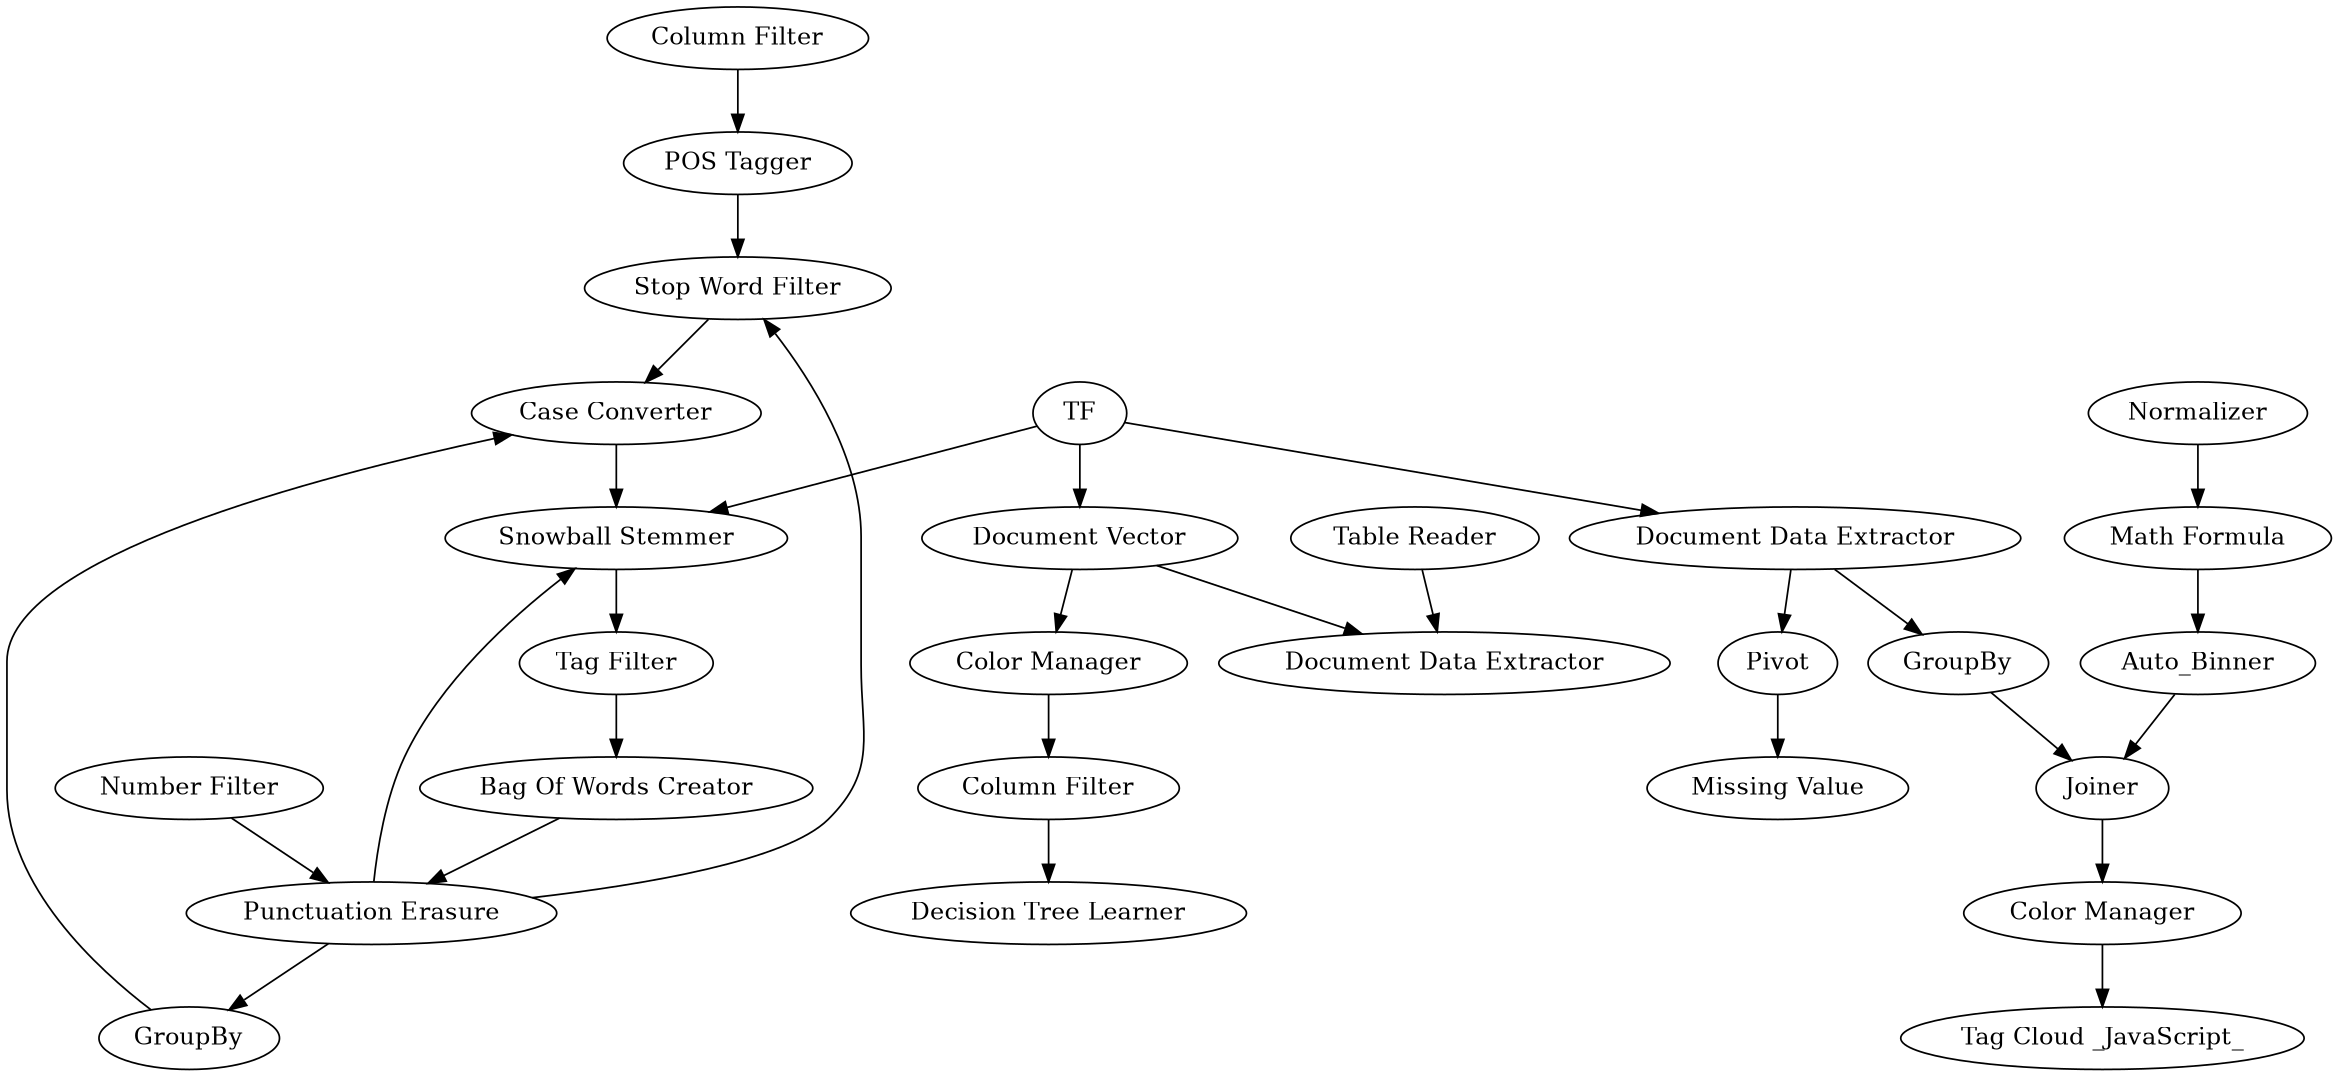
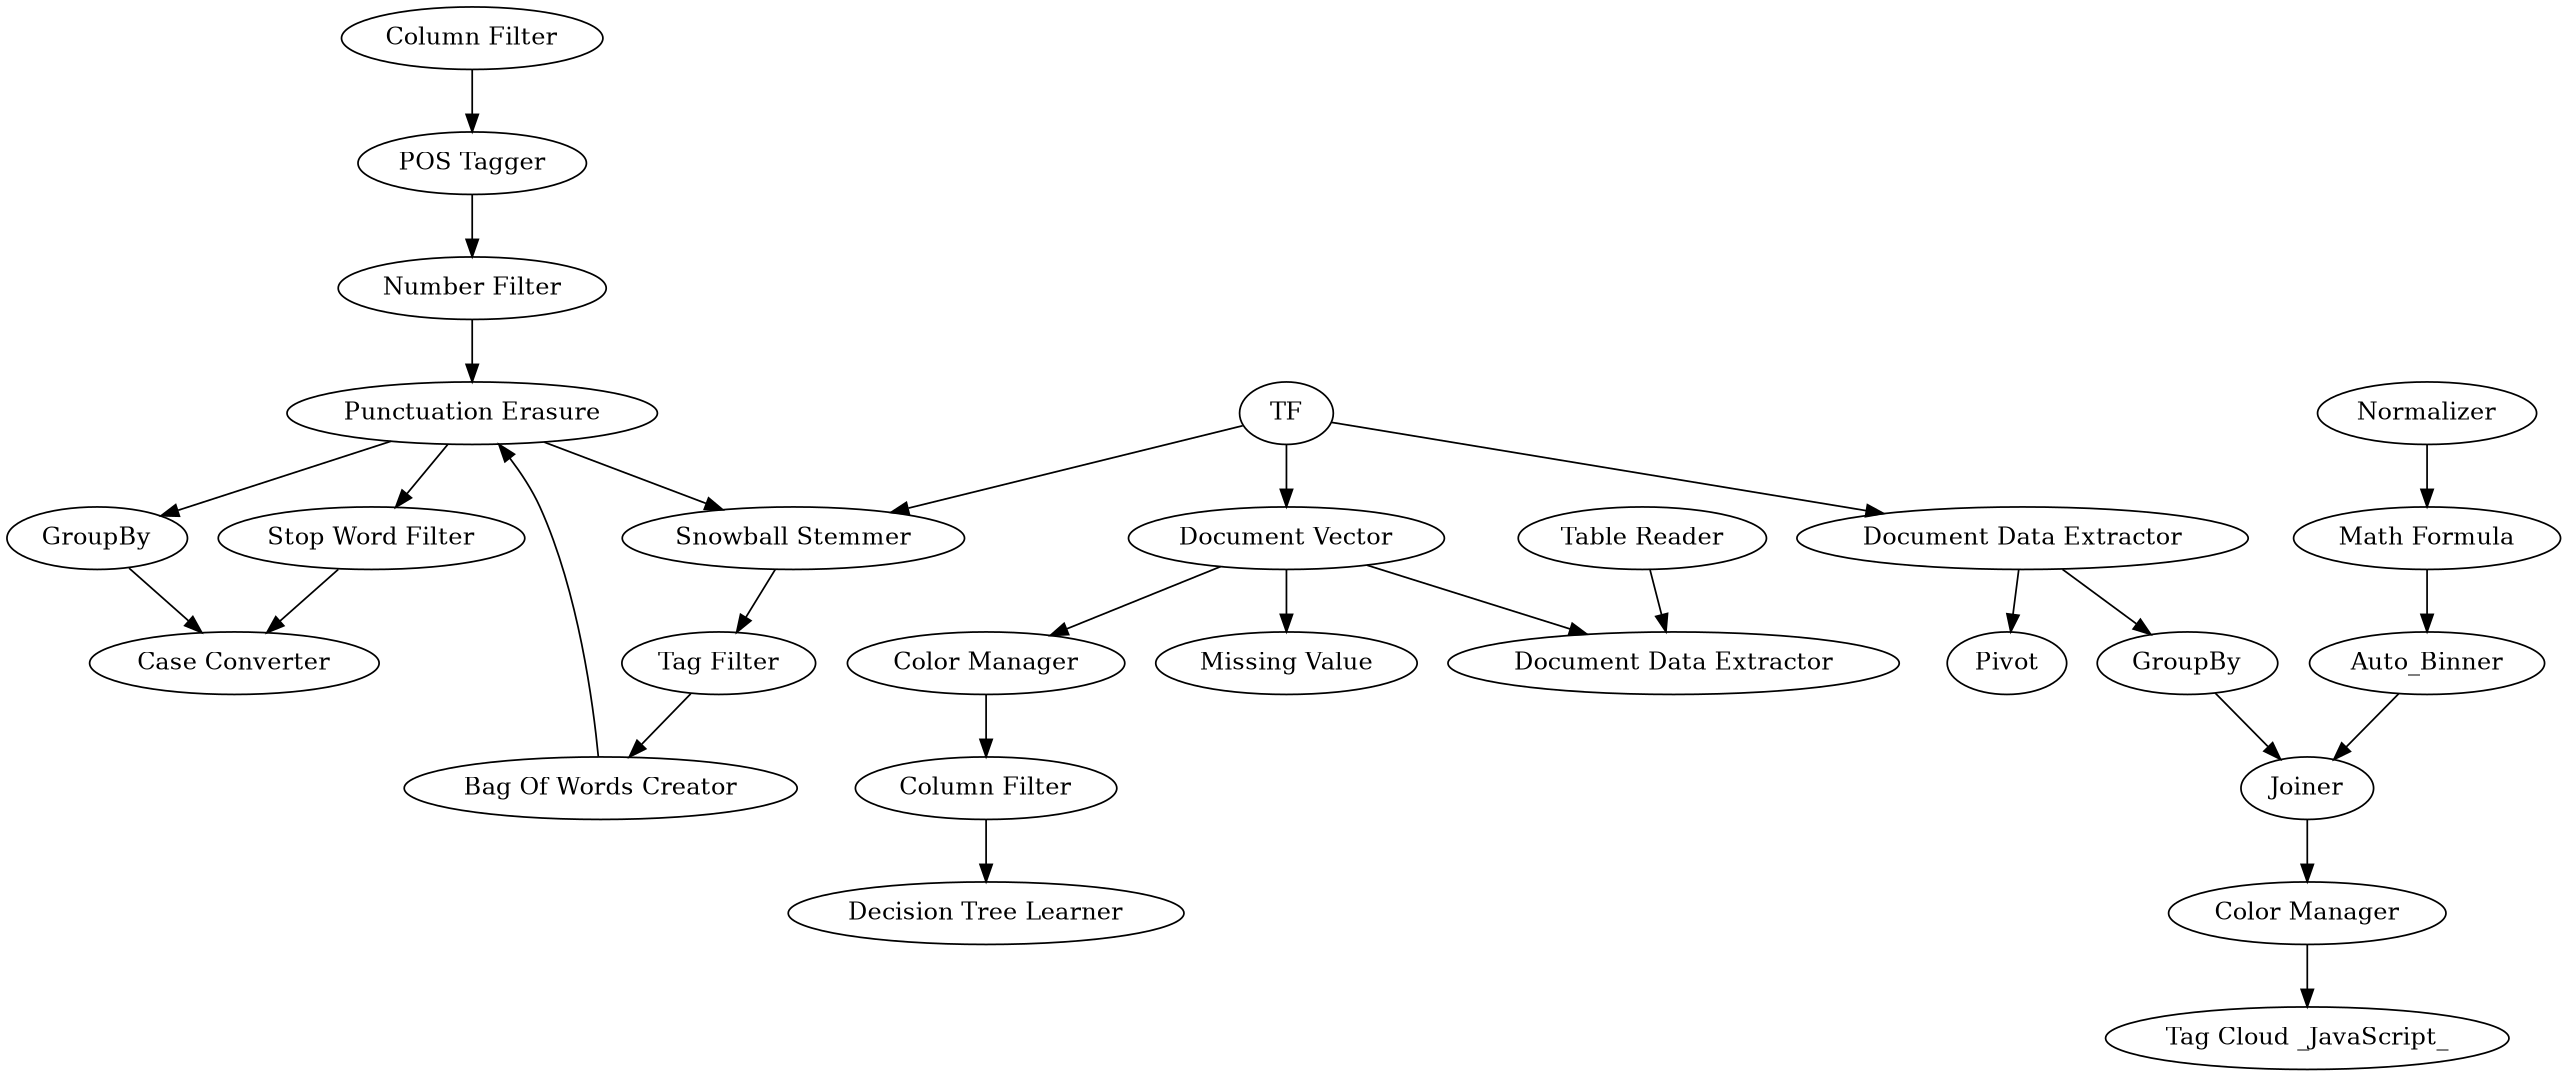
edge "POS Tagger" -> "Stop Word Filter": now "POS Tagger" -> "Number Filter"
edge "Case Converter" -> "Snowball Stemmer": removed
edge "Pivot" -> "Missing Value": now "Document Vector" -> "Missing Value"
